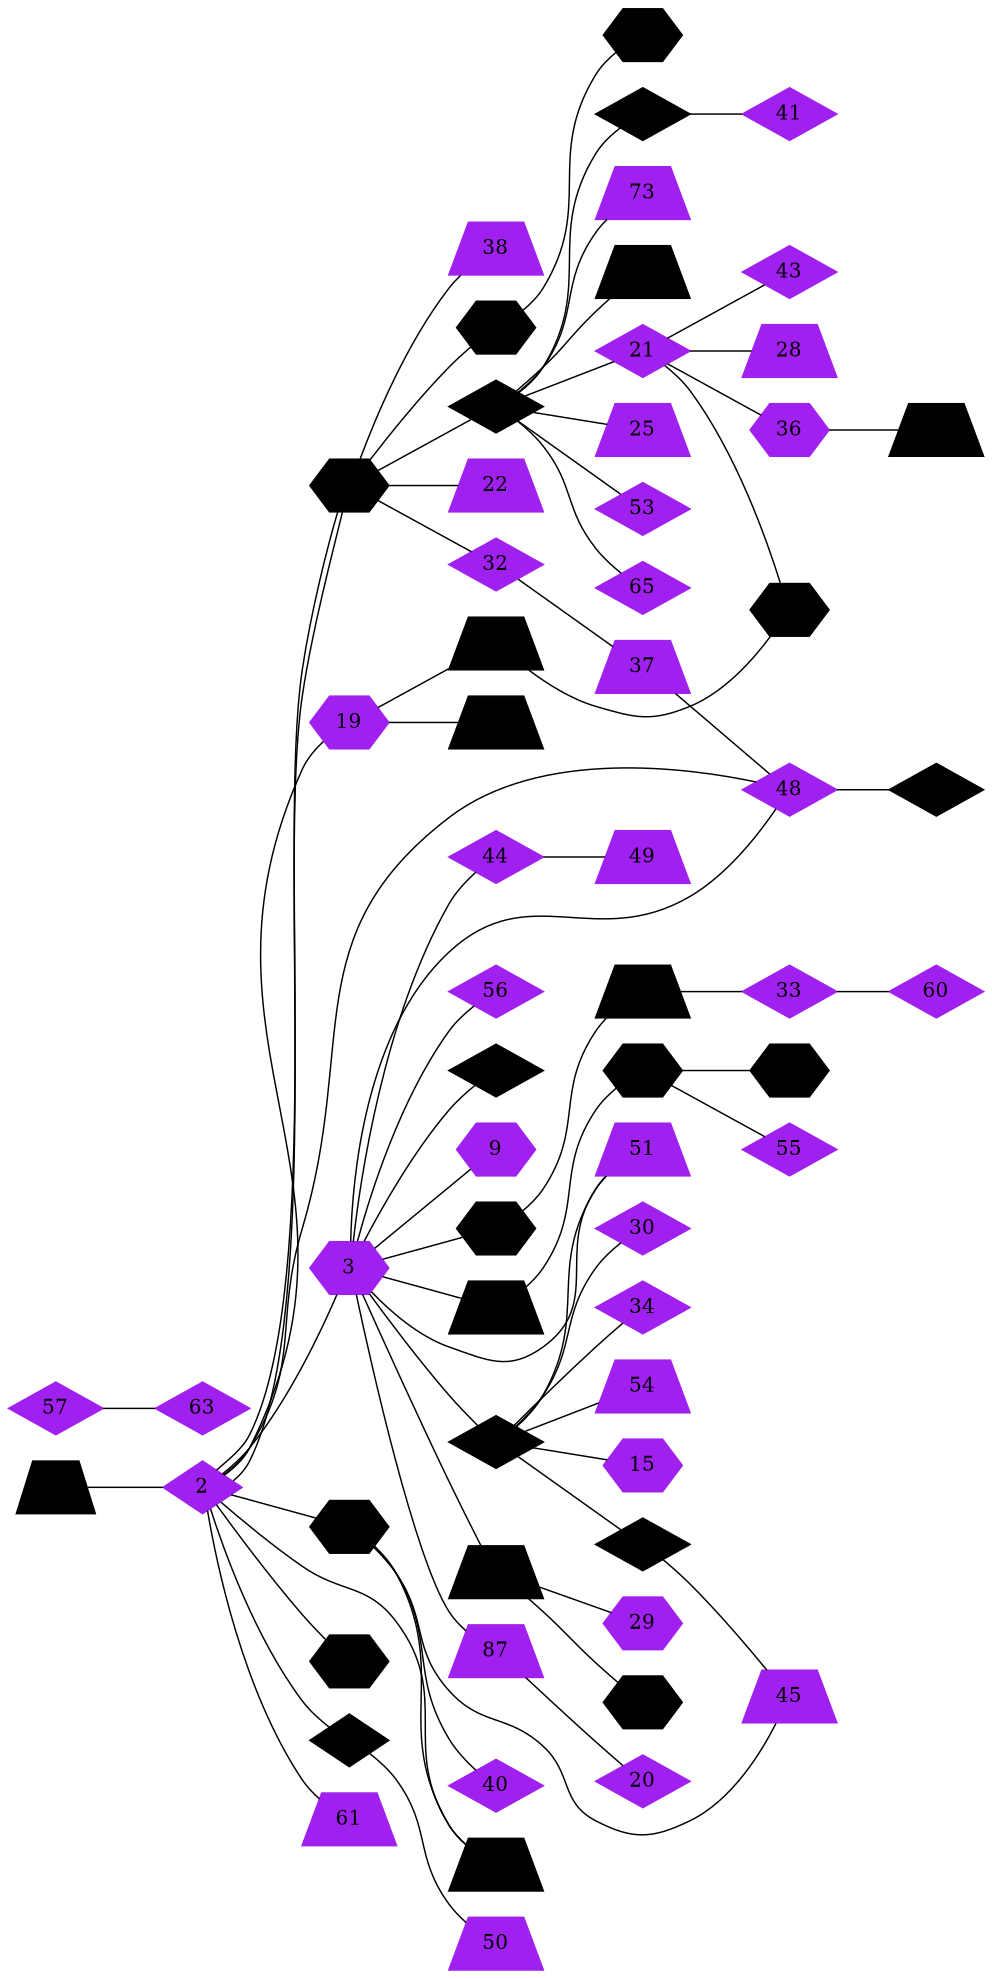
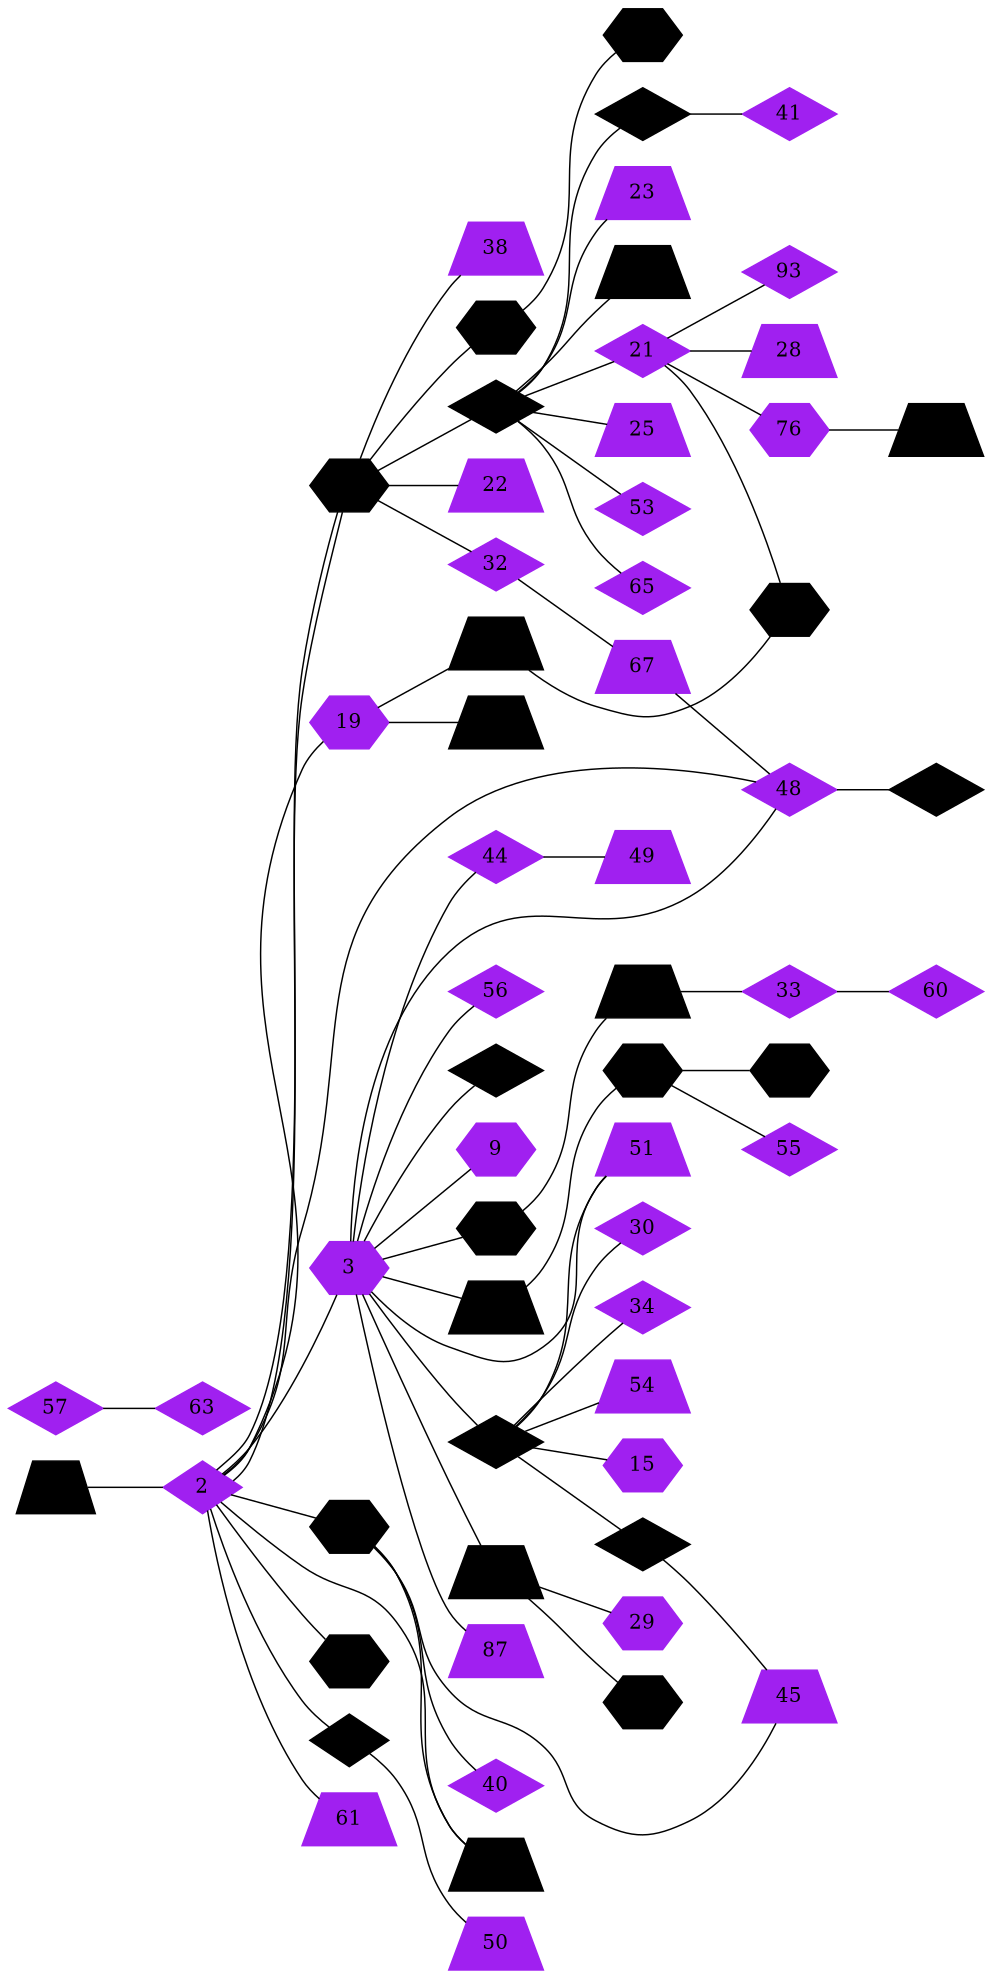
node "73": label "73" -> "23"
node "43": label "43" -> "93"
node "36": label "36" -> "76"
node "37": label "37" -> "67"
node "20": removed
